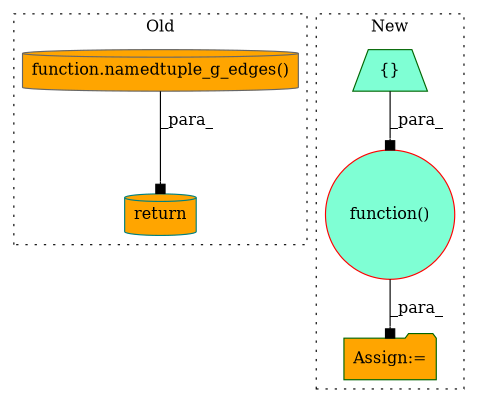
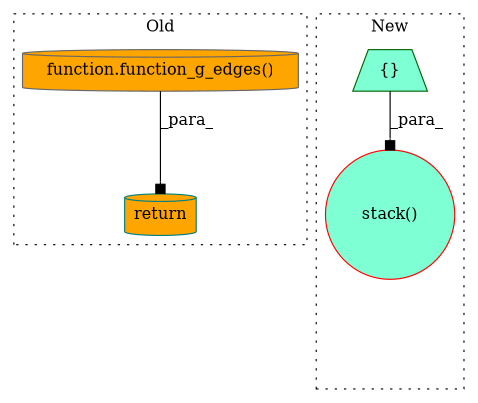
node "function.namedtuple_g_edges()": label "function.namedtuple_g_edges()" -> "function.function_g_edges()"
node "function()": label "function()" -> "stack()"
node "Assign:=": removed
